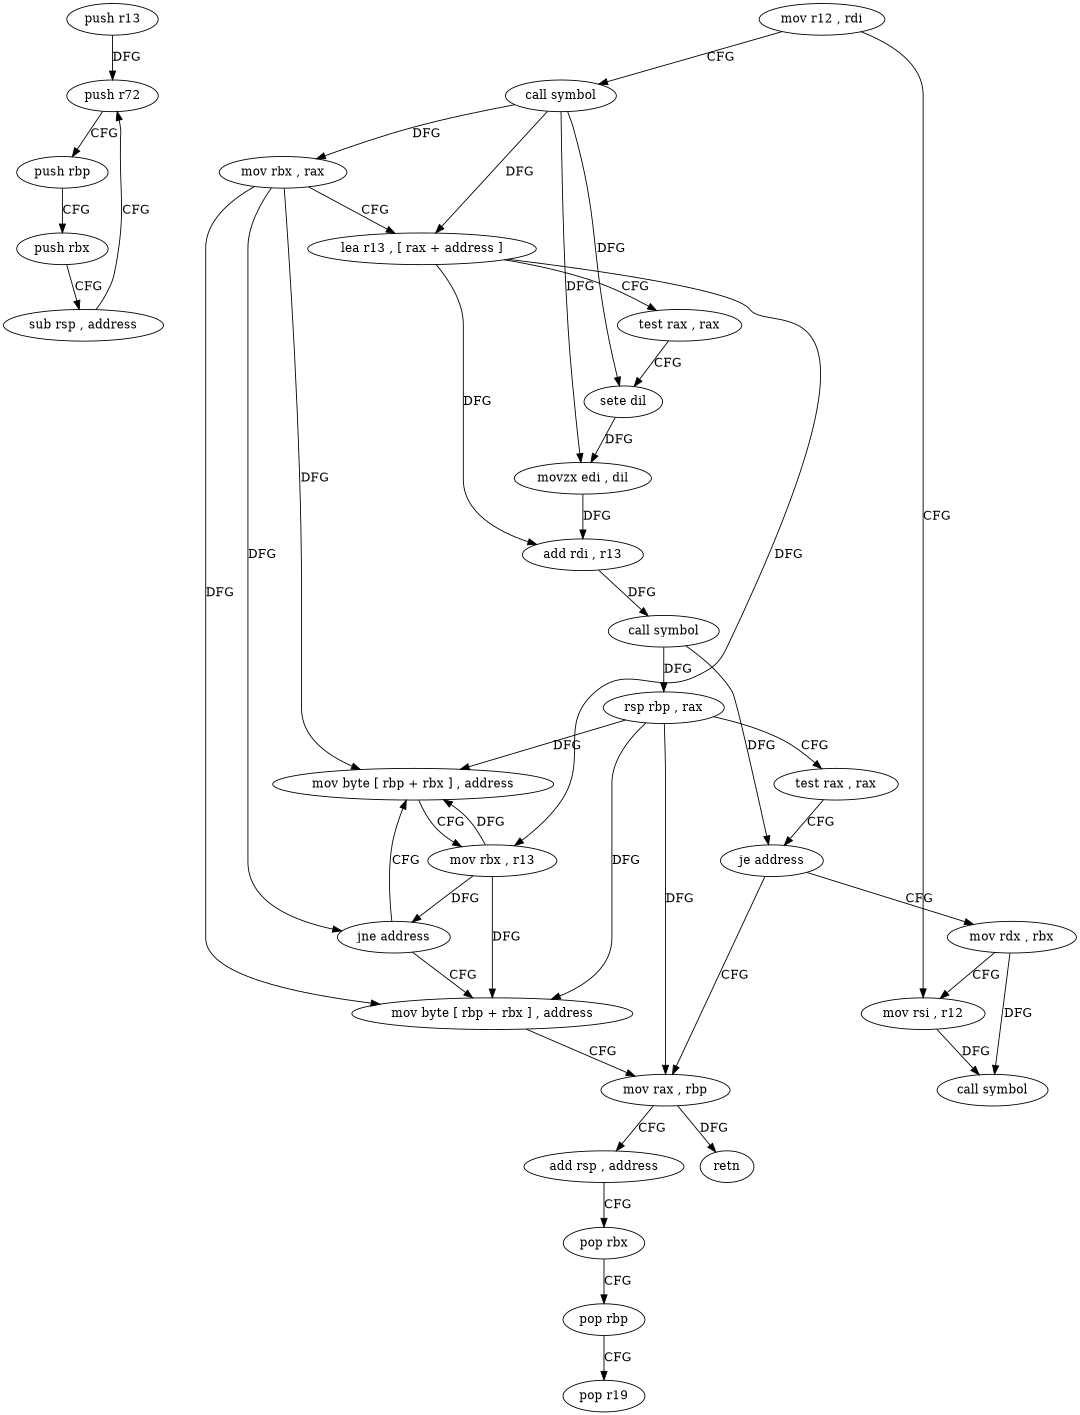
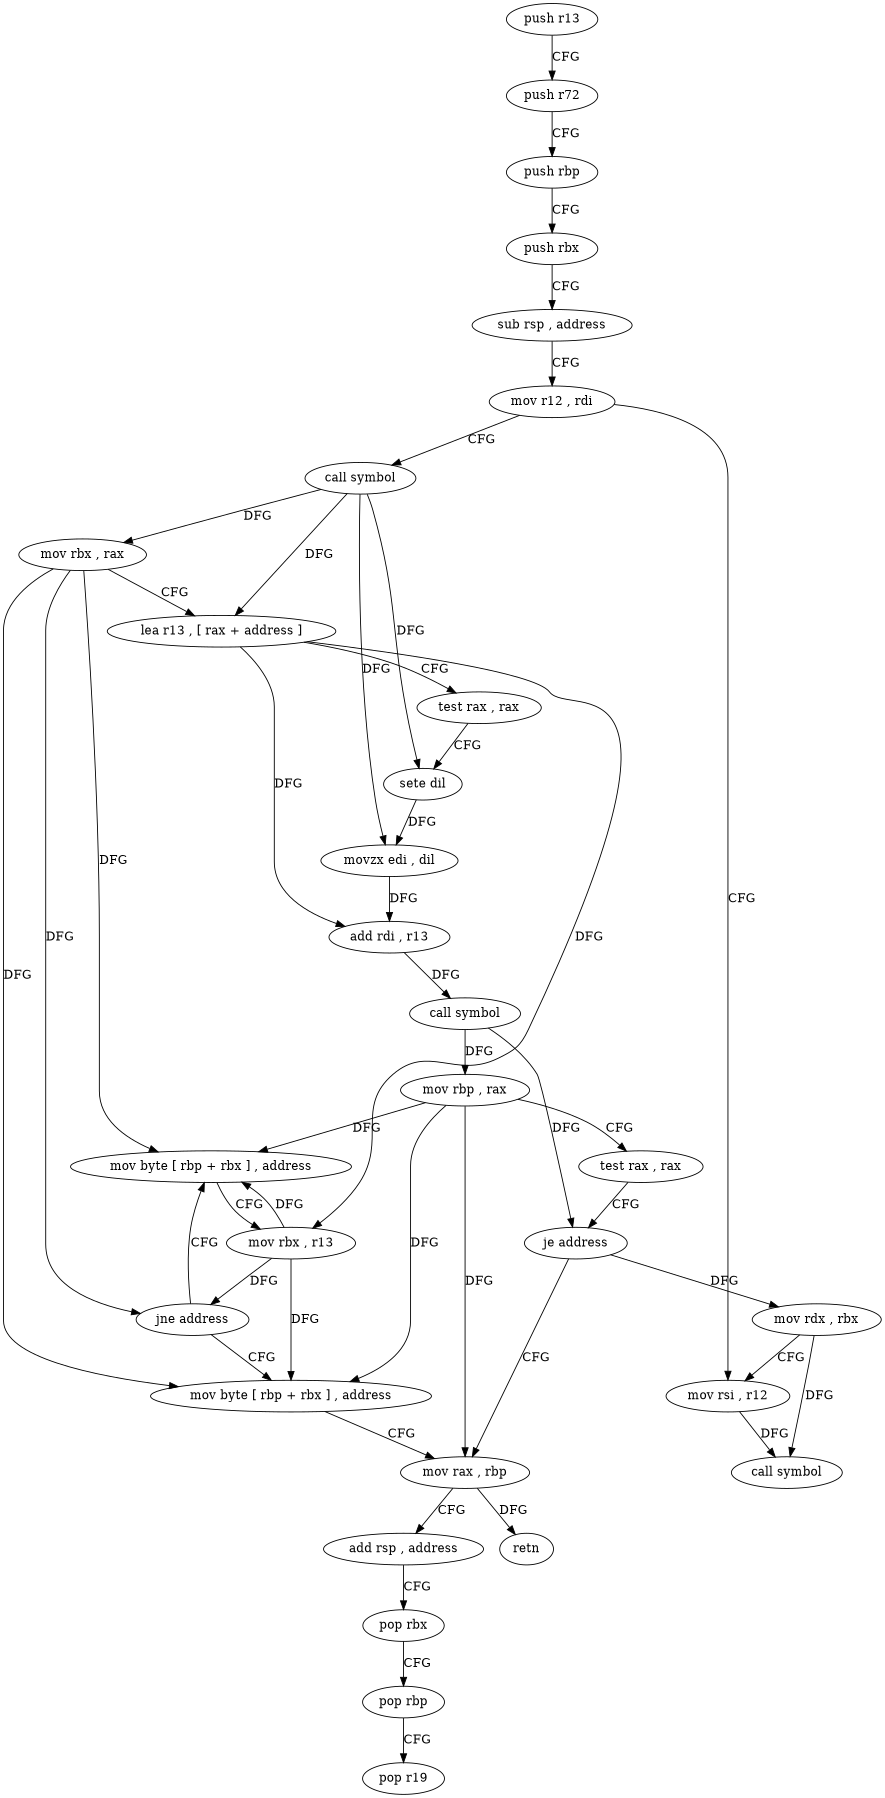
edge "push r13" -> "push r72": label "DFG" -> "CFG"
edge "sub rsp , address" -> "push r72": now "sub rsp , address" -> "mov r12 , rdi"
node "rsp rbp , rax": label "rsp rbp , rax" -> "mov rbp , rax"
edge "je address" -> "mov rdx , rbx": label "CFG" -> "DFG"
